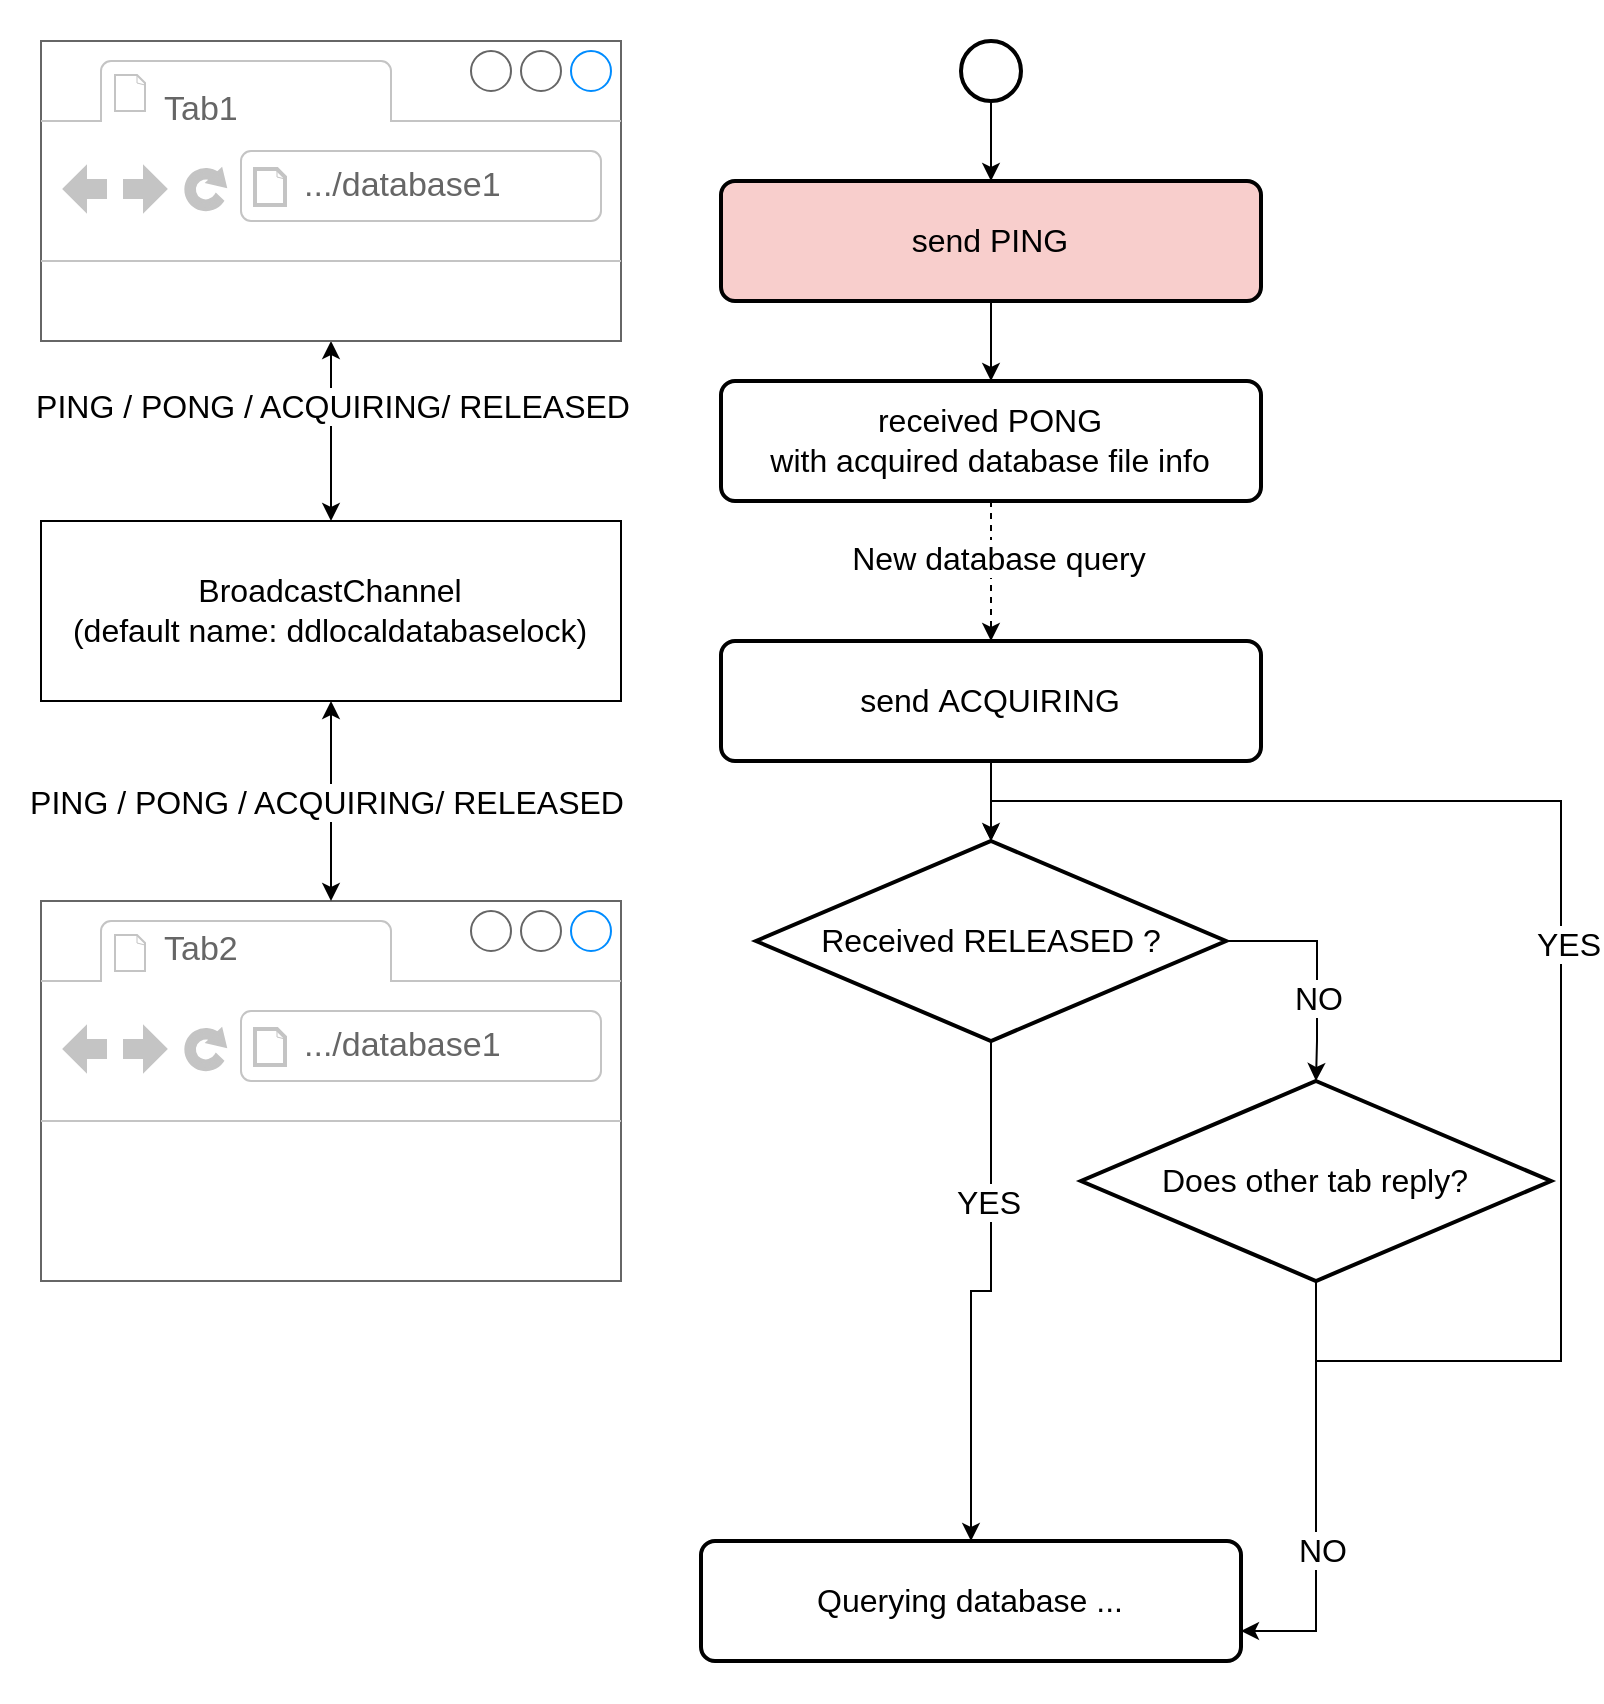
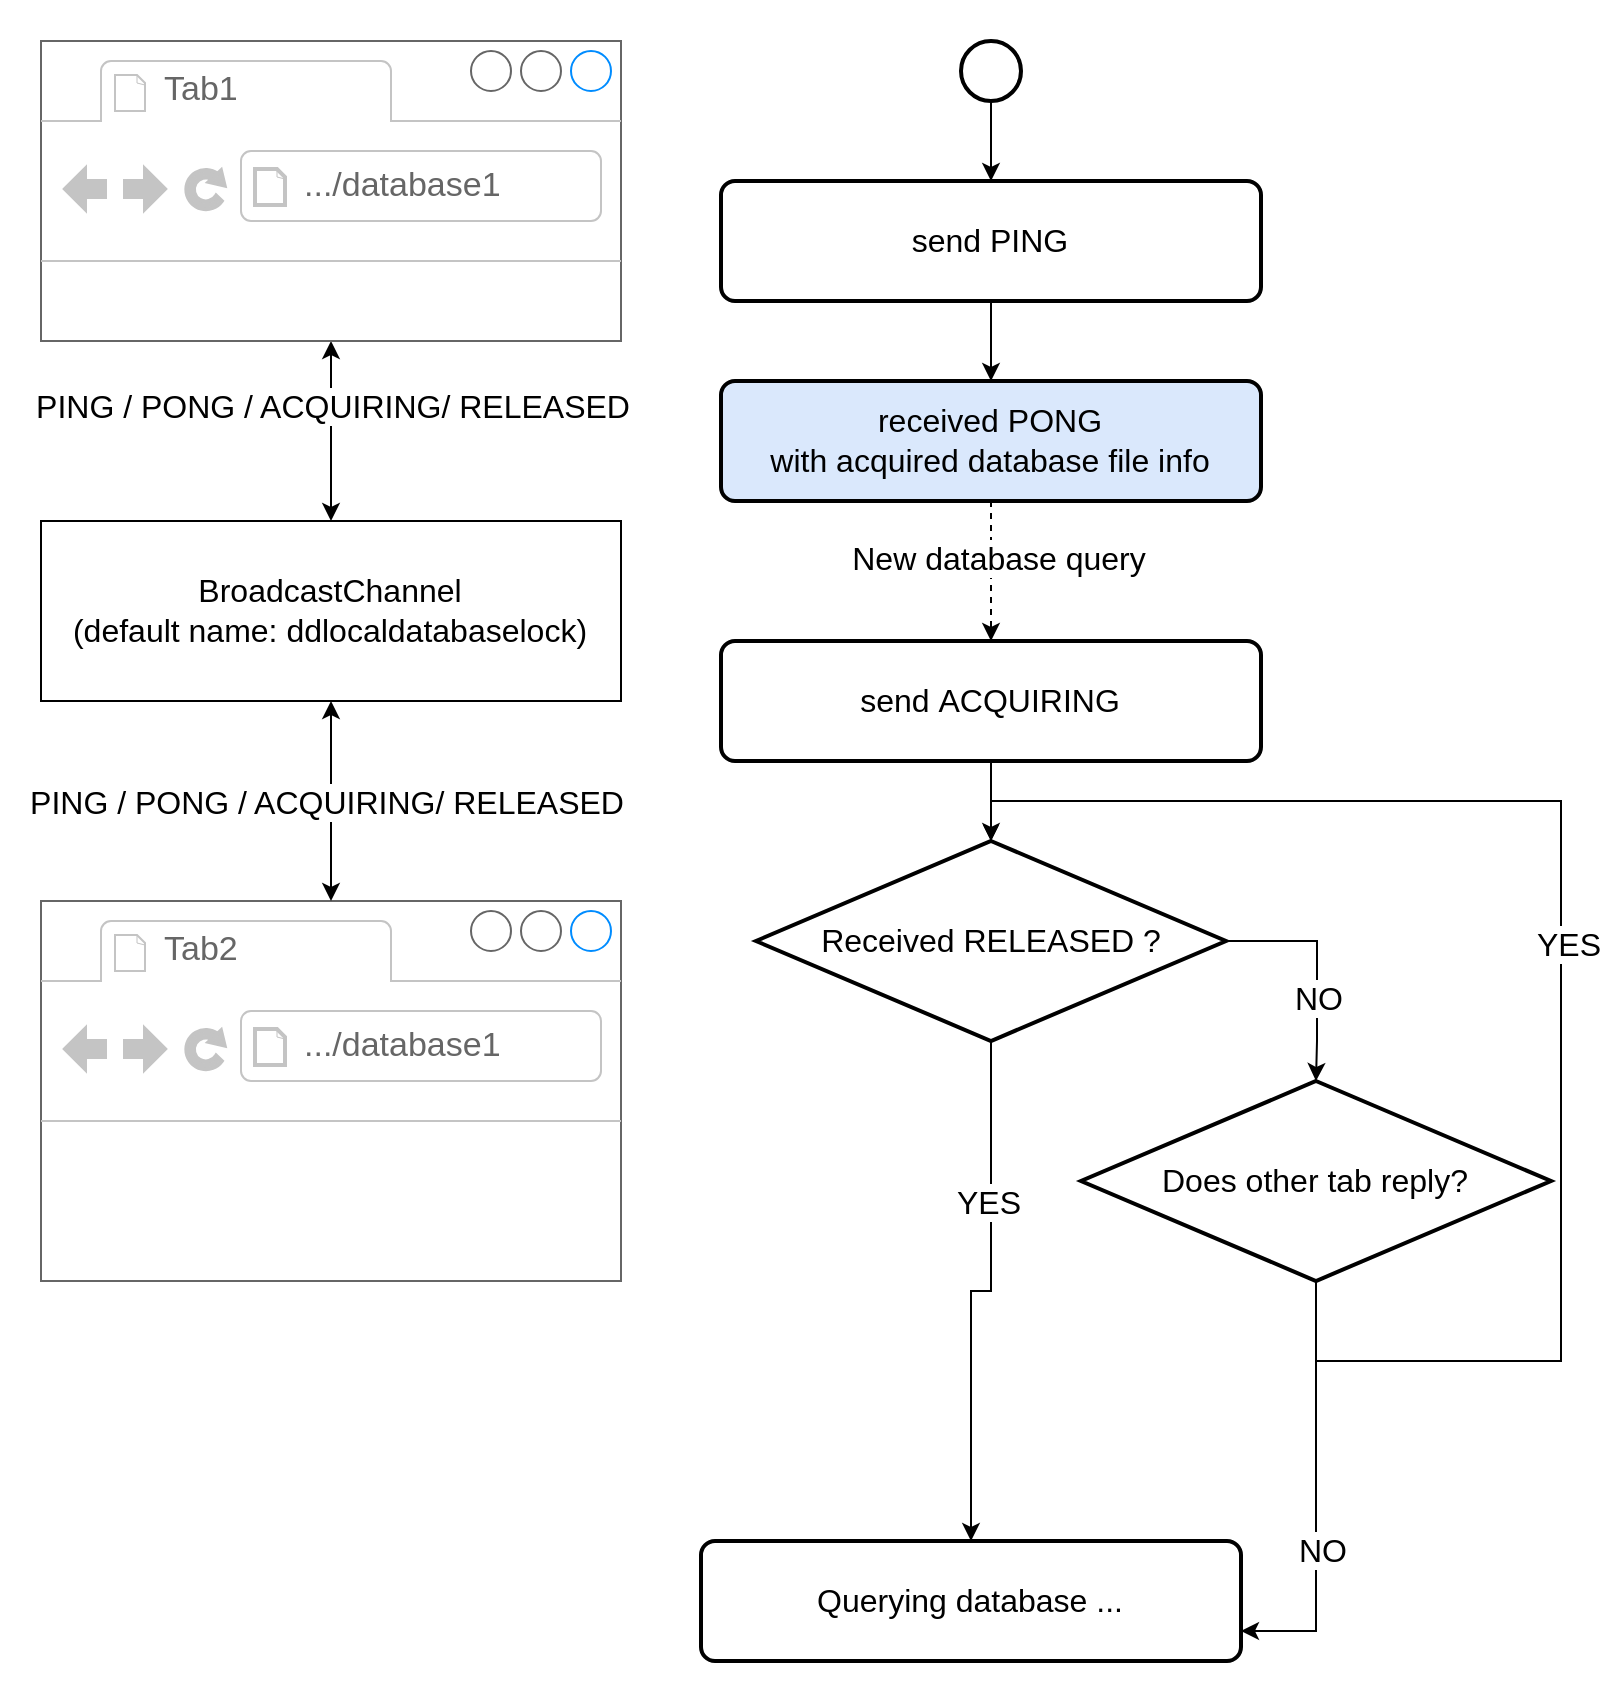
node "Tab1": moved (271, 111) -> (271, 91)
node "send PING": fillcolor #f8cecc -> #ffffff
node "received PONG with acquired database file info": fillcolor #ffffff -> #dae8fc
